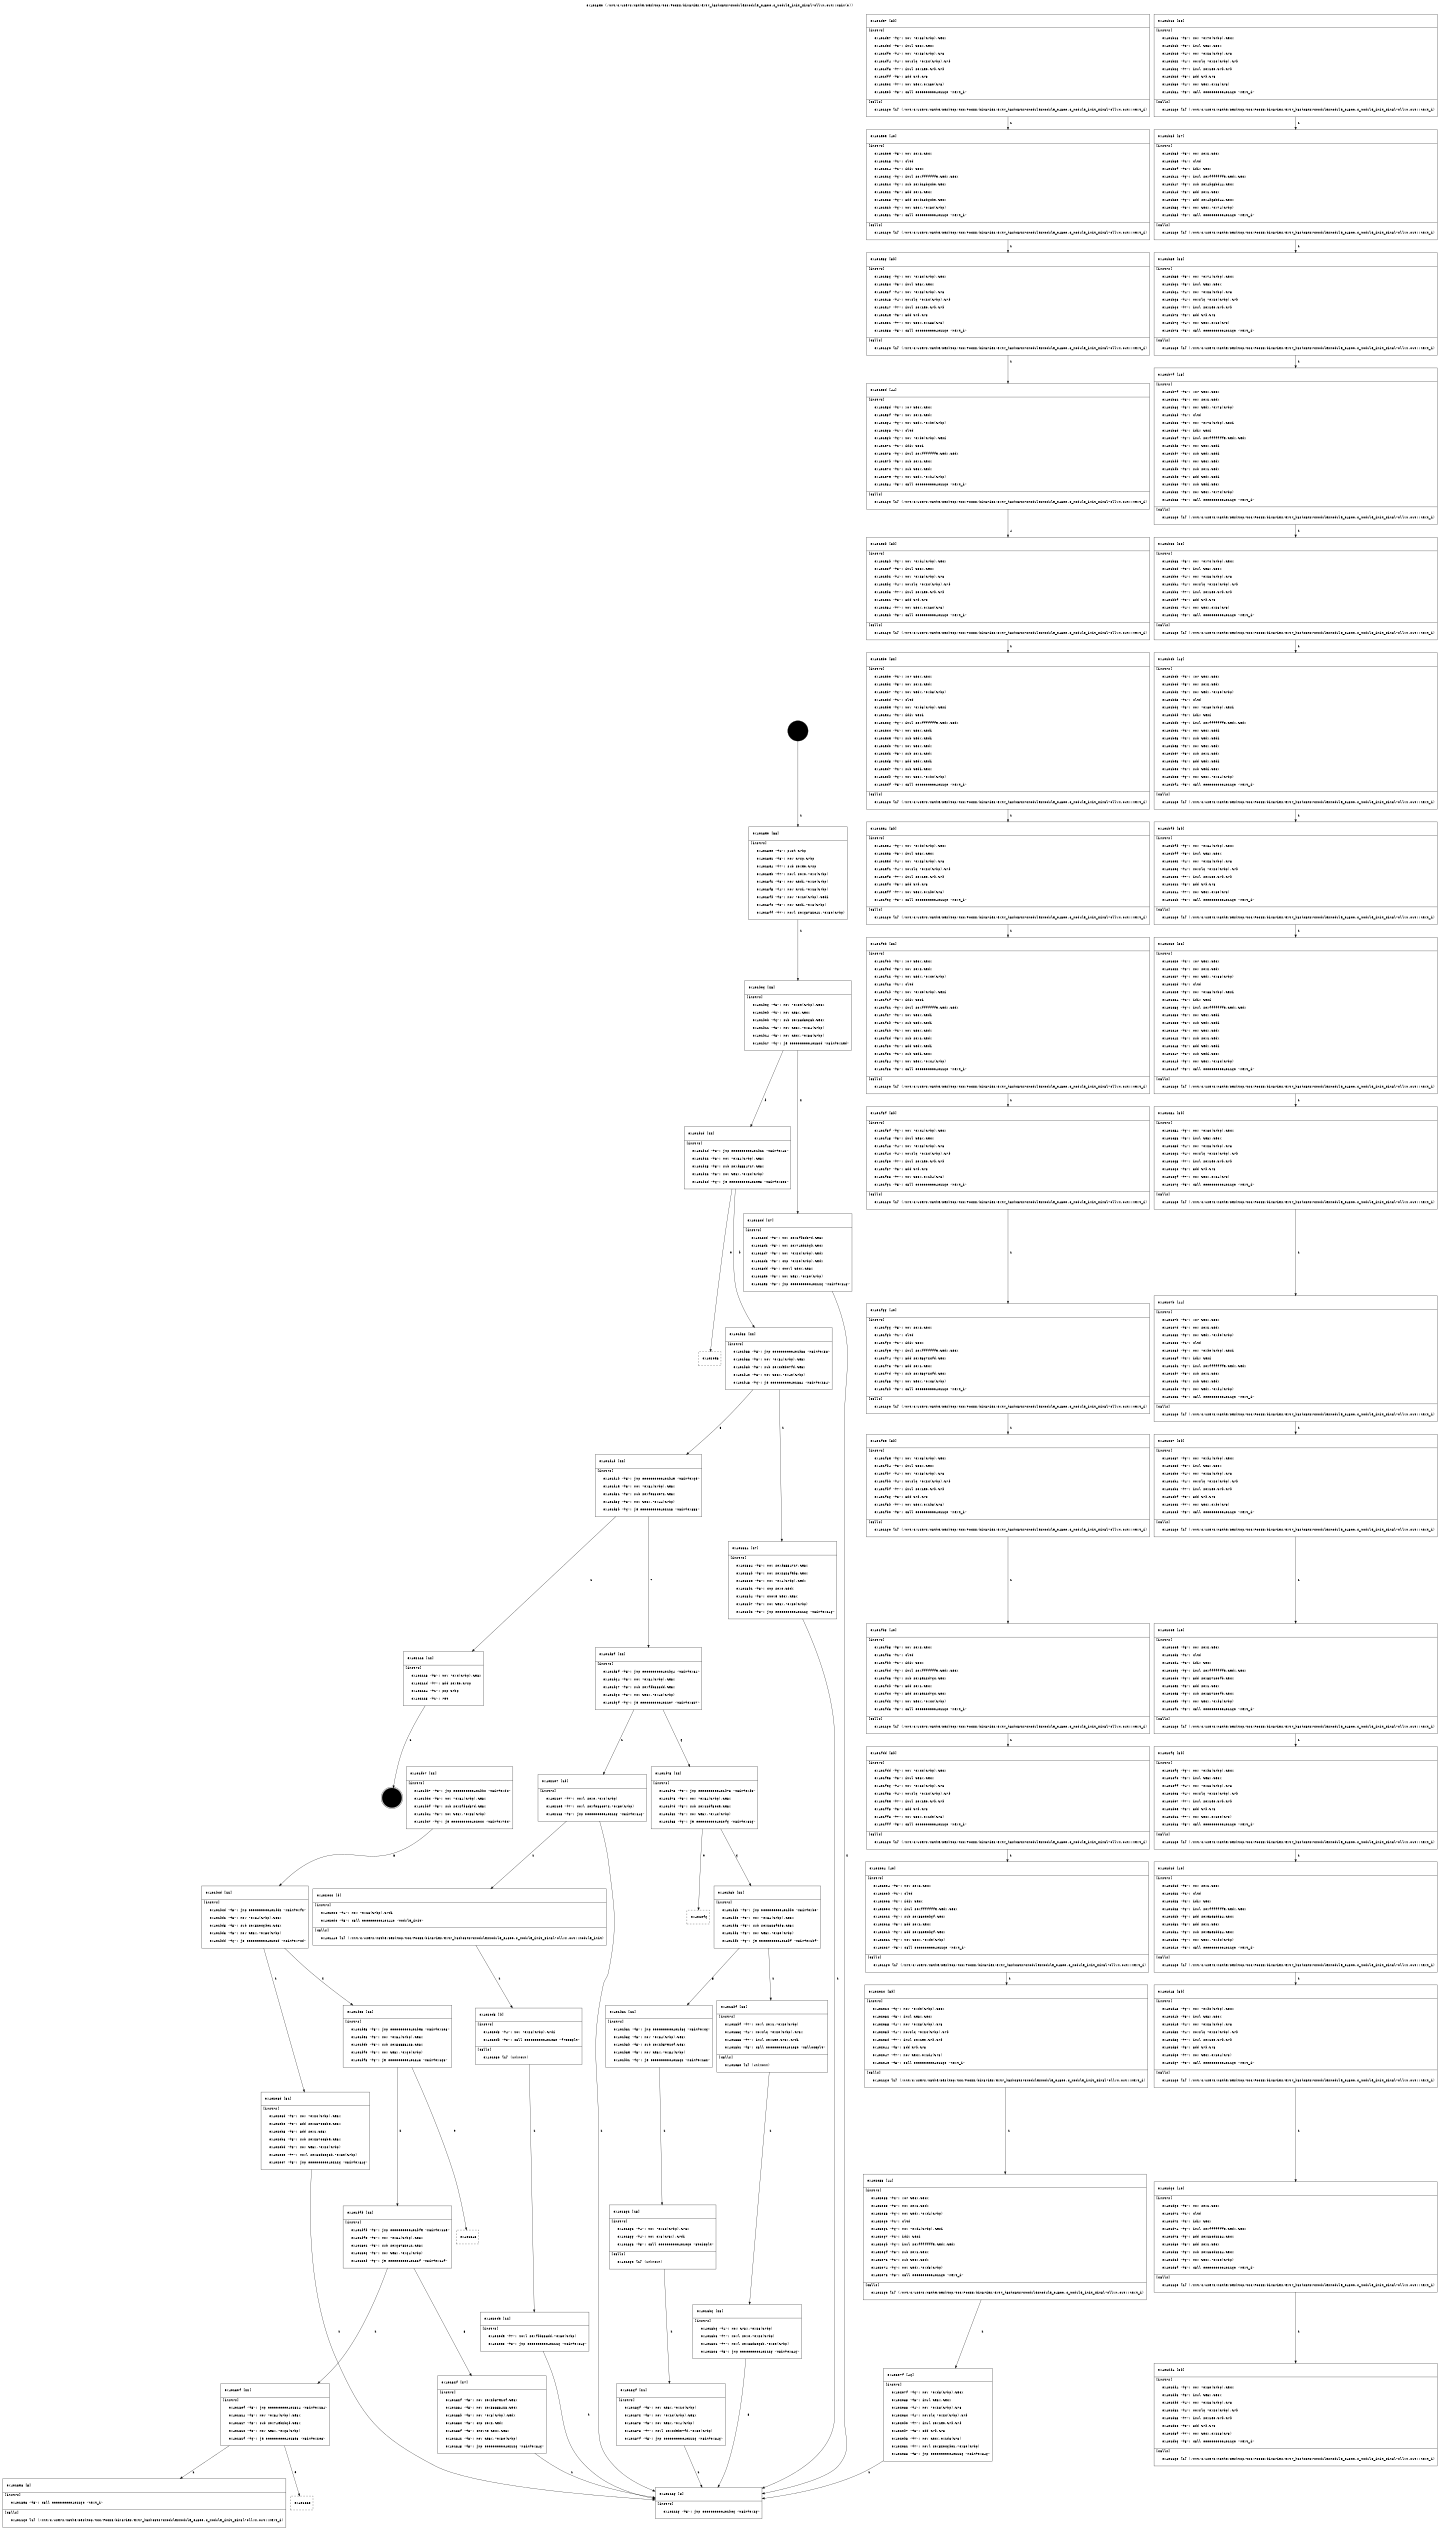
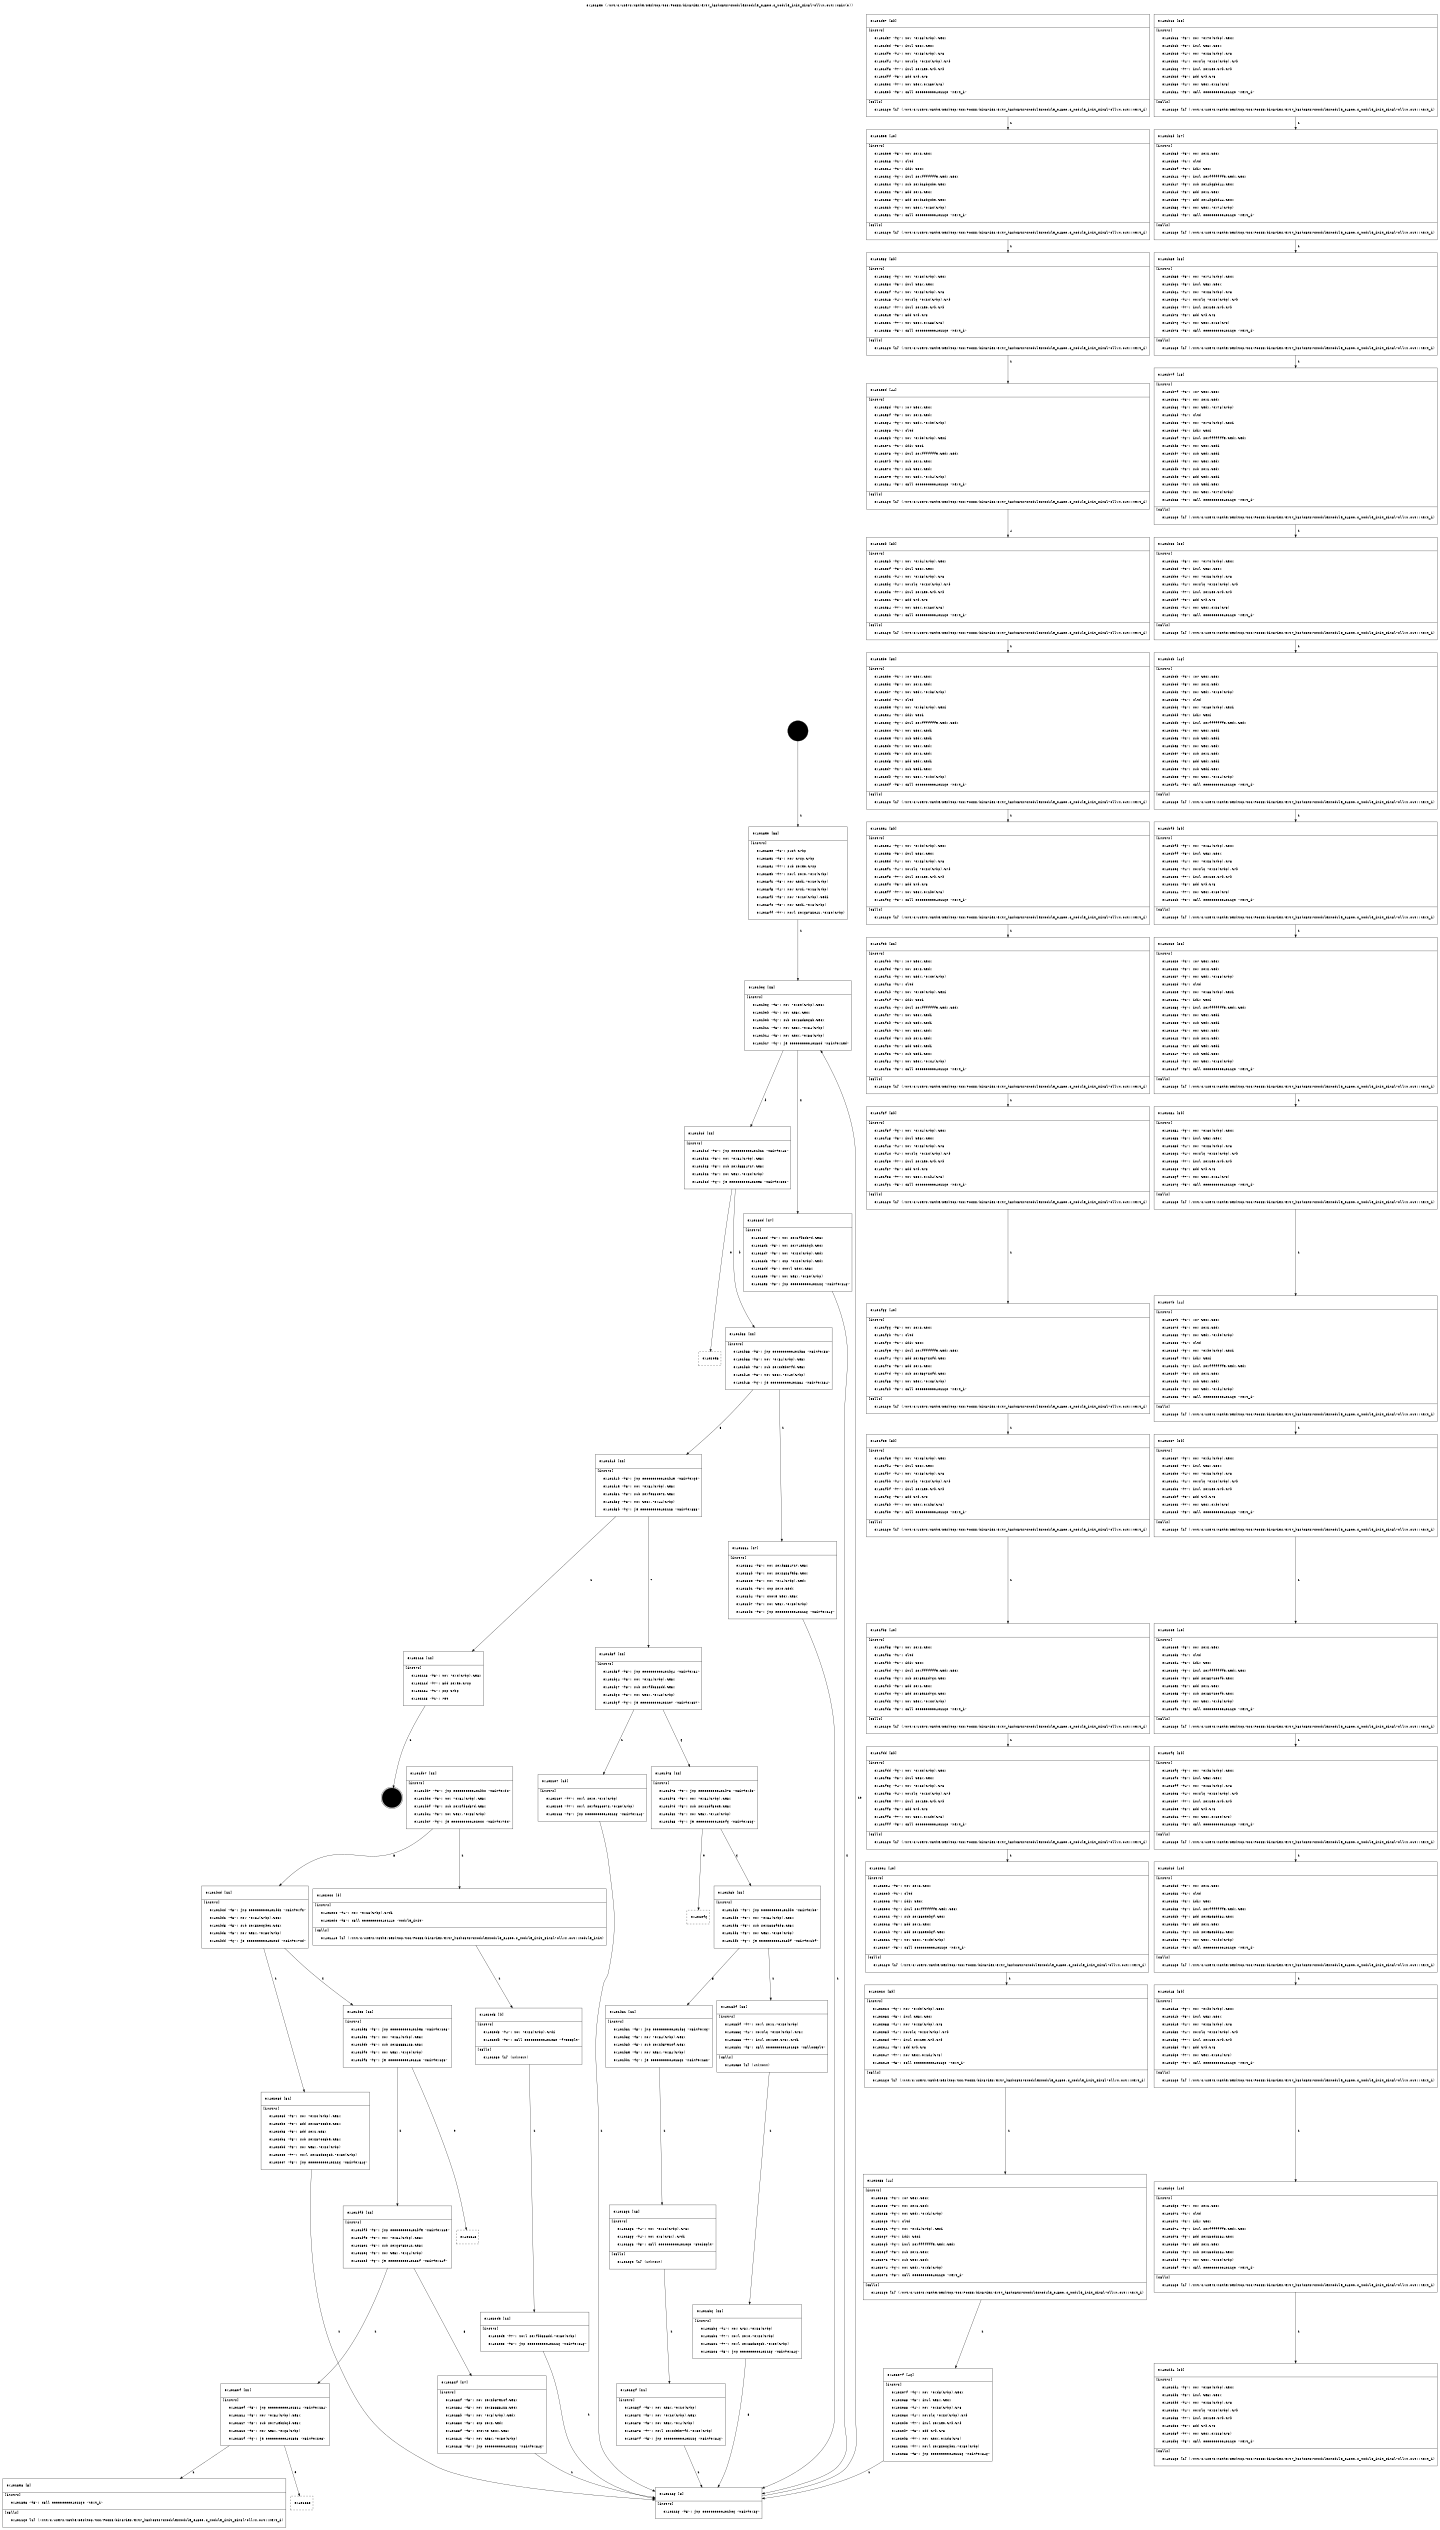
edge "0x402126 [5]" -> "0x401906 [23]": added, label "10"
edge "0x402107 [19]" -> "0x4020cc [9]": now "0x4019b7 [22]" -> "0x4020cc [9]"
